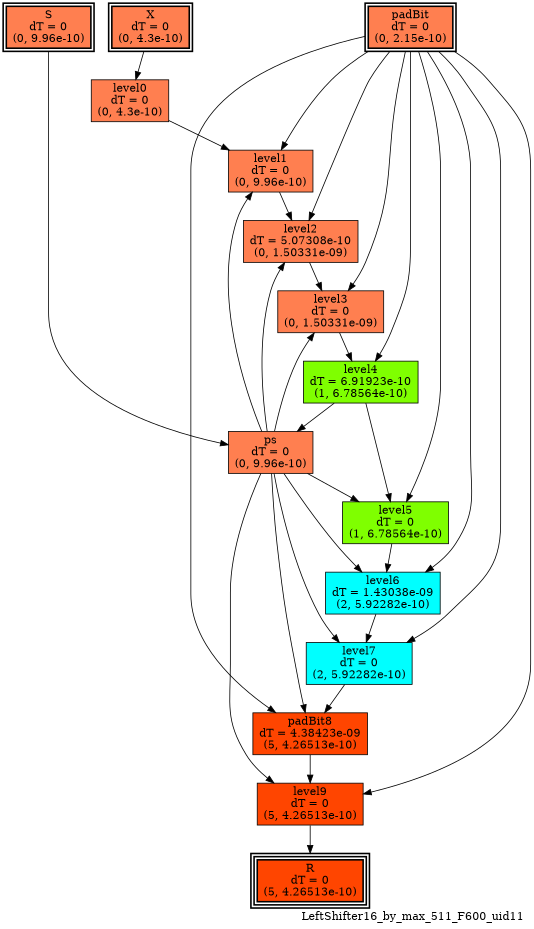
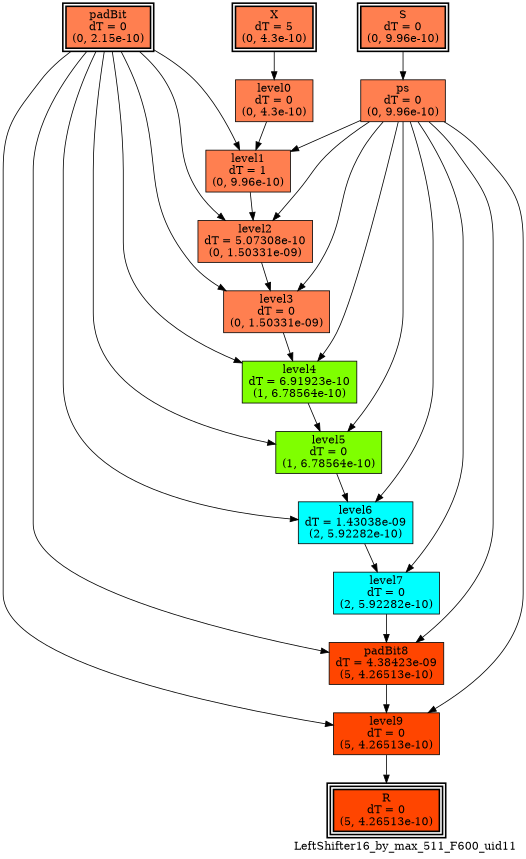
node "X dT = 0 (0, 4.3e-10)": label "X dT = 0 (0, 4.3e-10)" -> "X dT = 5 (0, 4.3e-10)"
node "level1 dT = 0 (0, 9.96e-10)": label "level1 dT = 0 (0, 9.96e-10)" -> "level1 dT = 1 (0, 9.96e-10)"
edge "padBit dT = 0 (0, 2.15e-10)" -> "level7 dT = 0 (2, 5.92282e-10)": removed
edge "level4 dT = 6.91923e-10 (1, 6.78564e-10)" -> "ps dT = 0 (0, 9.96e-10)": reversed
